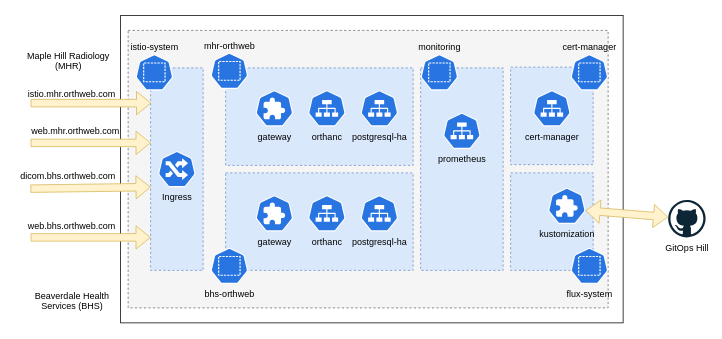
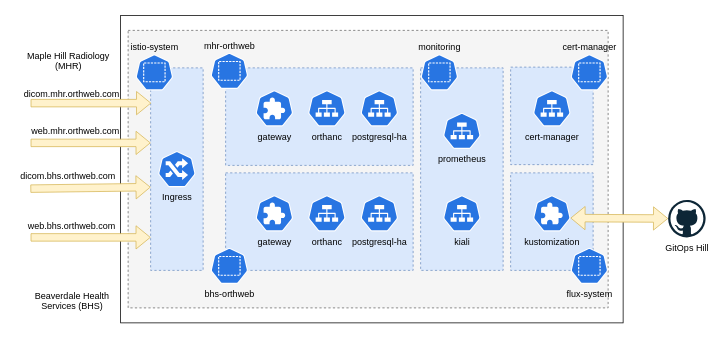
node "istio.mhr.orthweb.com": label "istio.mhr.orthweb.com" -> "dicom.mhr.orthweb.com"
node "kustomization": moved (567, 206) -> (552, 213)
node "kiali": added
